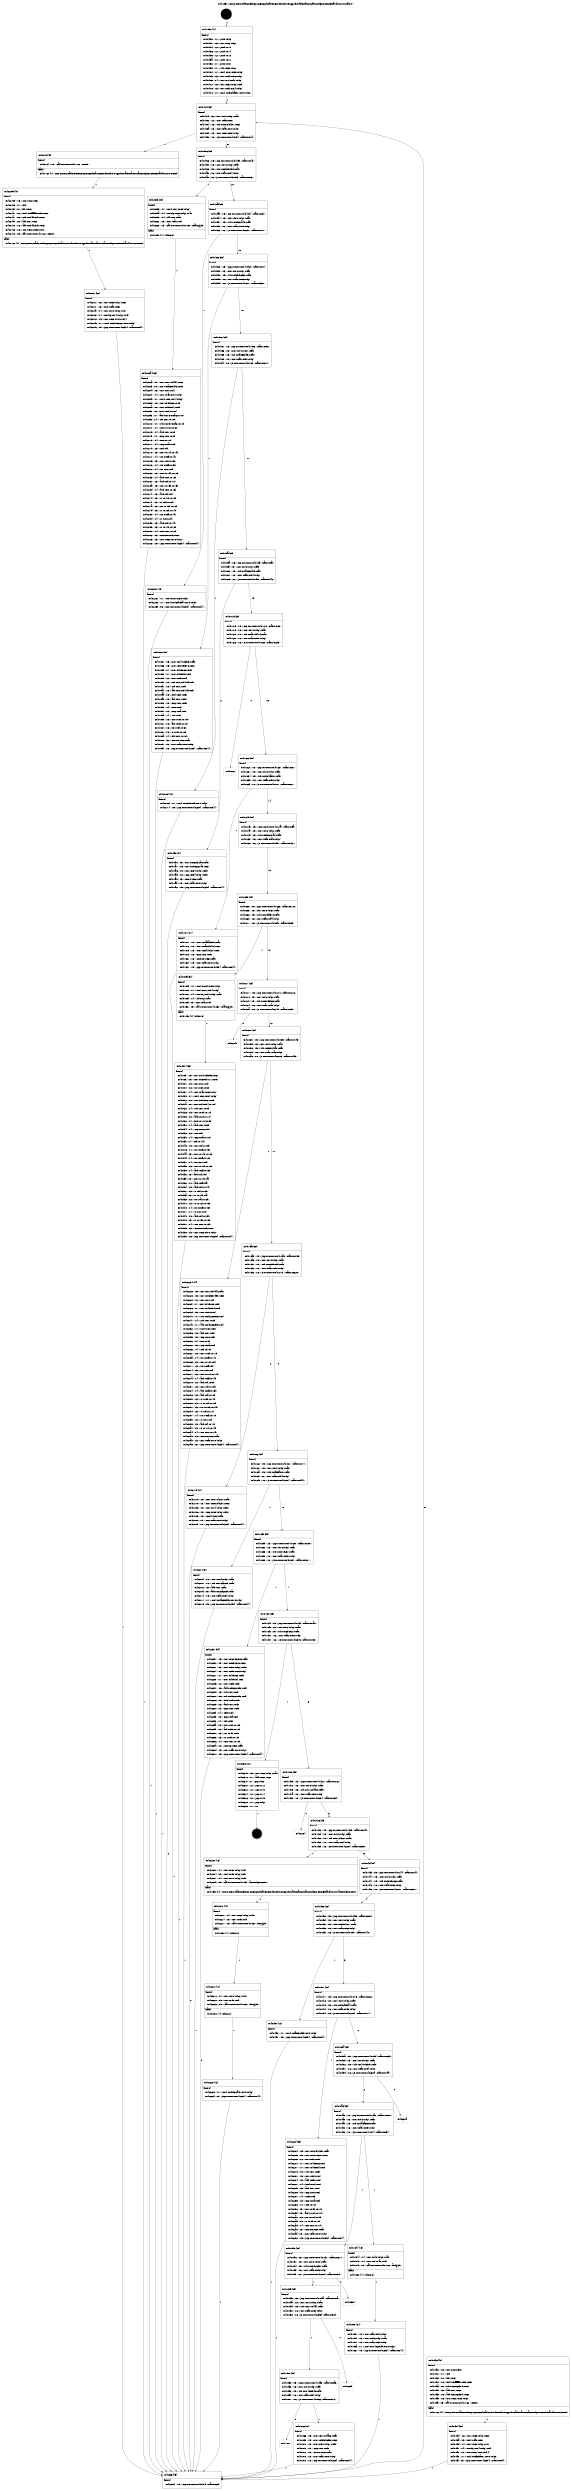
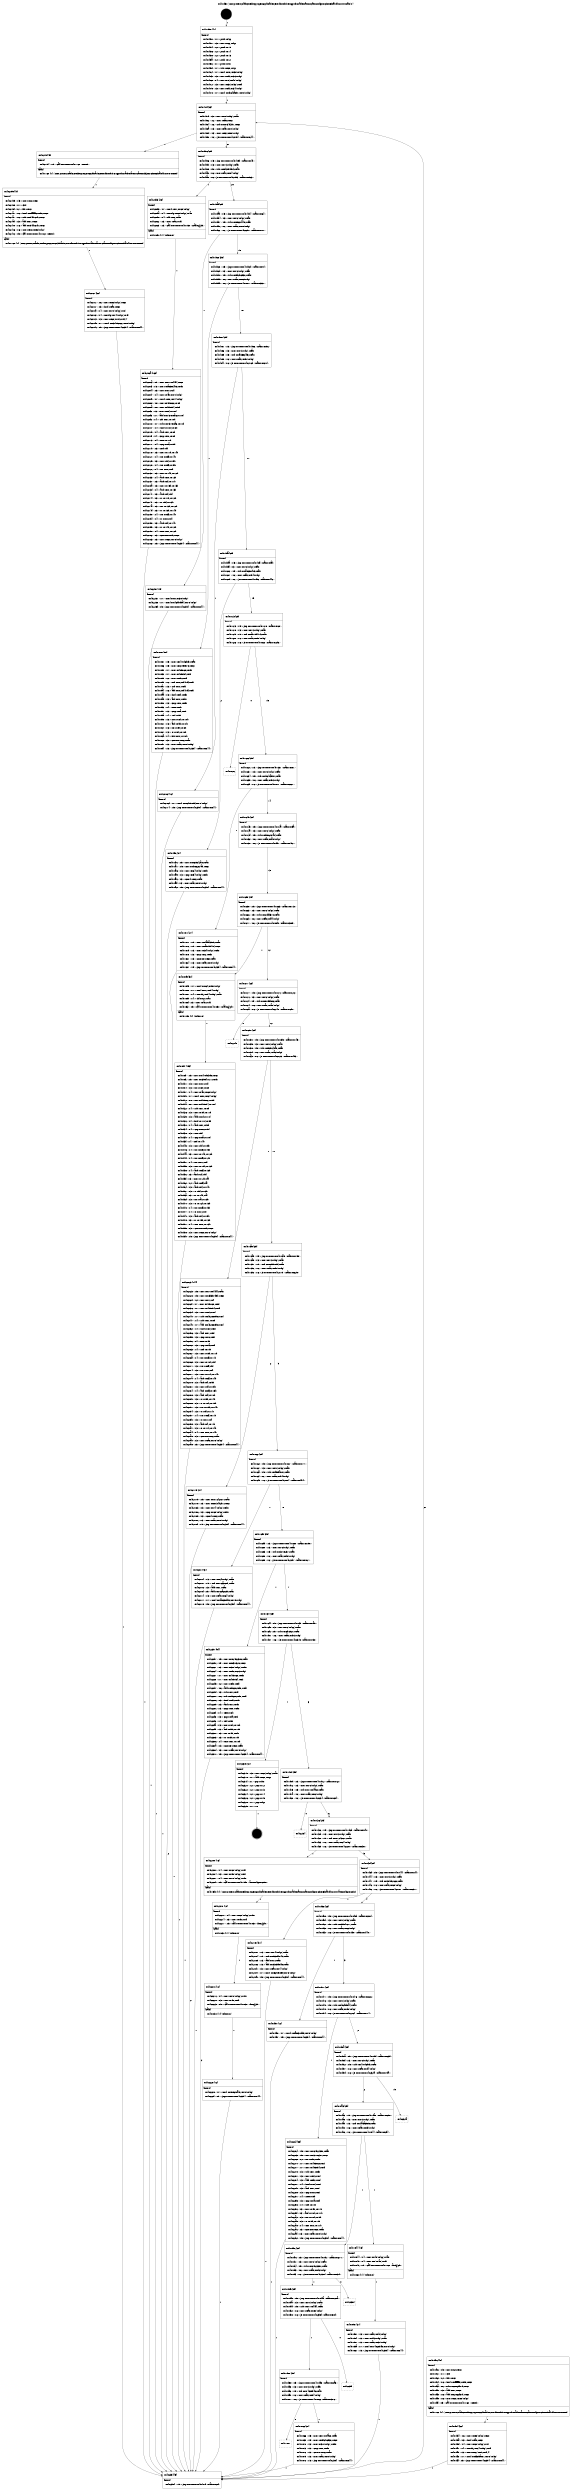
node "0x4021e1 [31]": added
edge "0x401d8a [25]" -> "0x40232a": label " 0" -> " 19"
